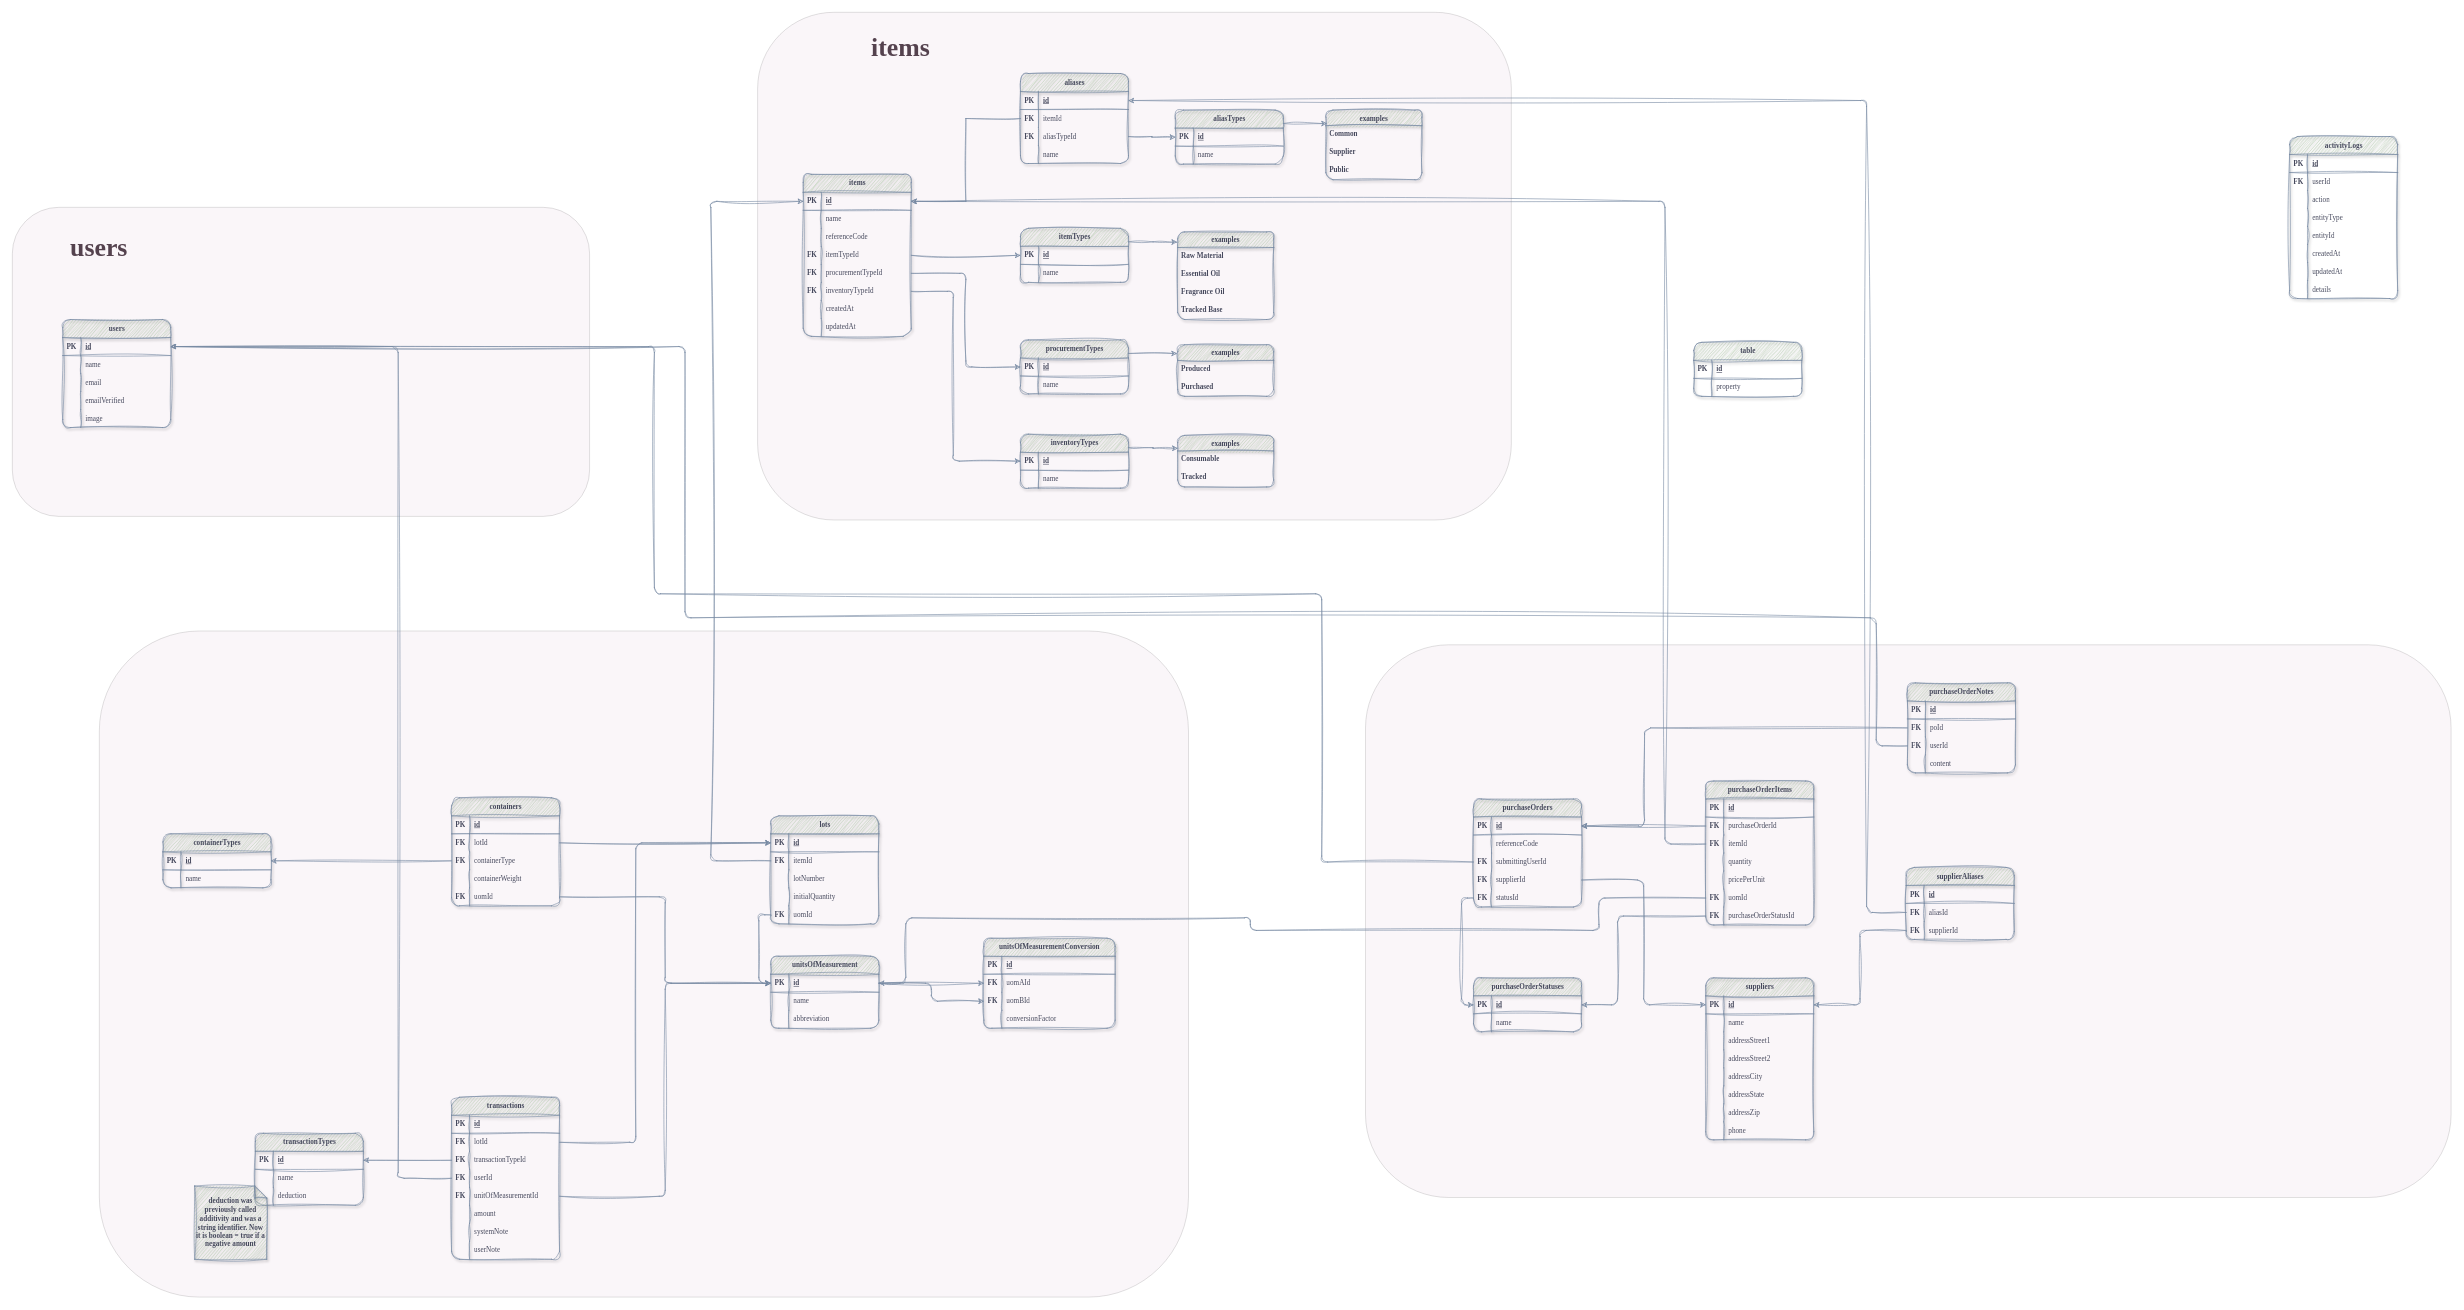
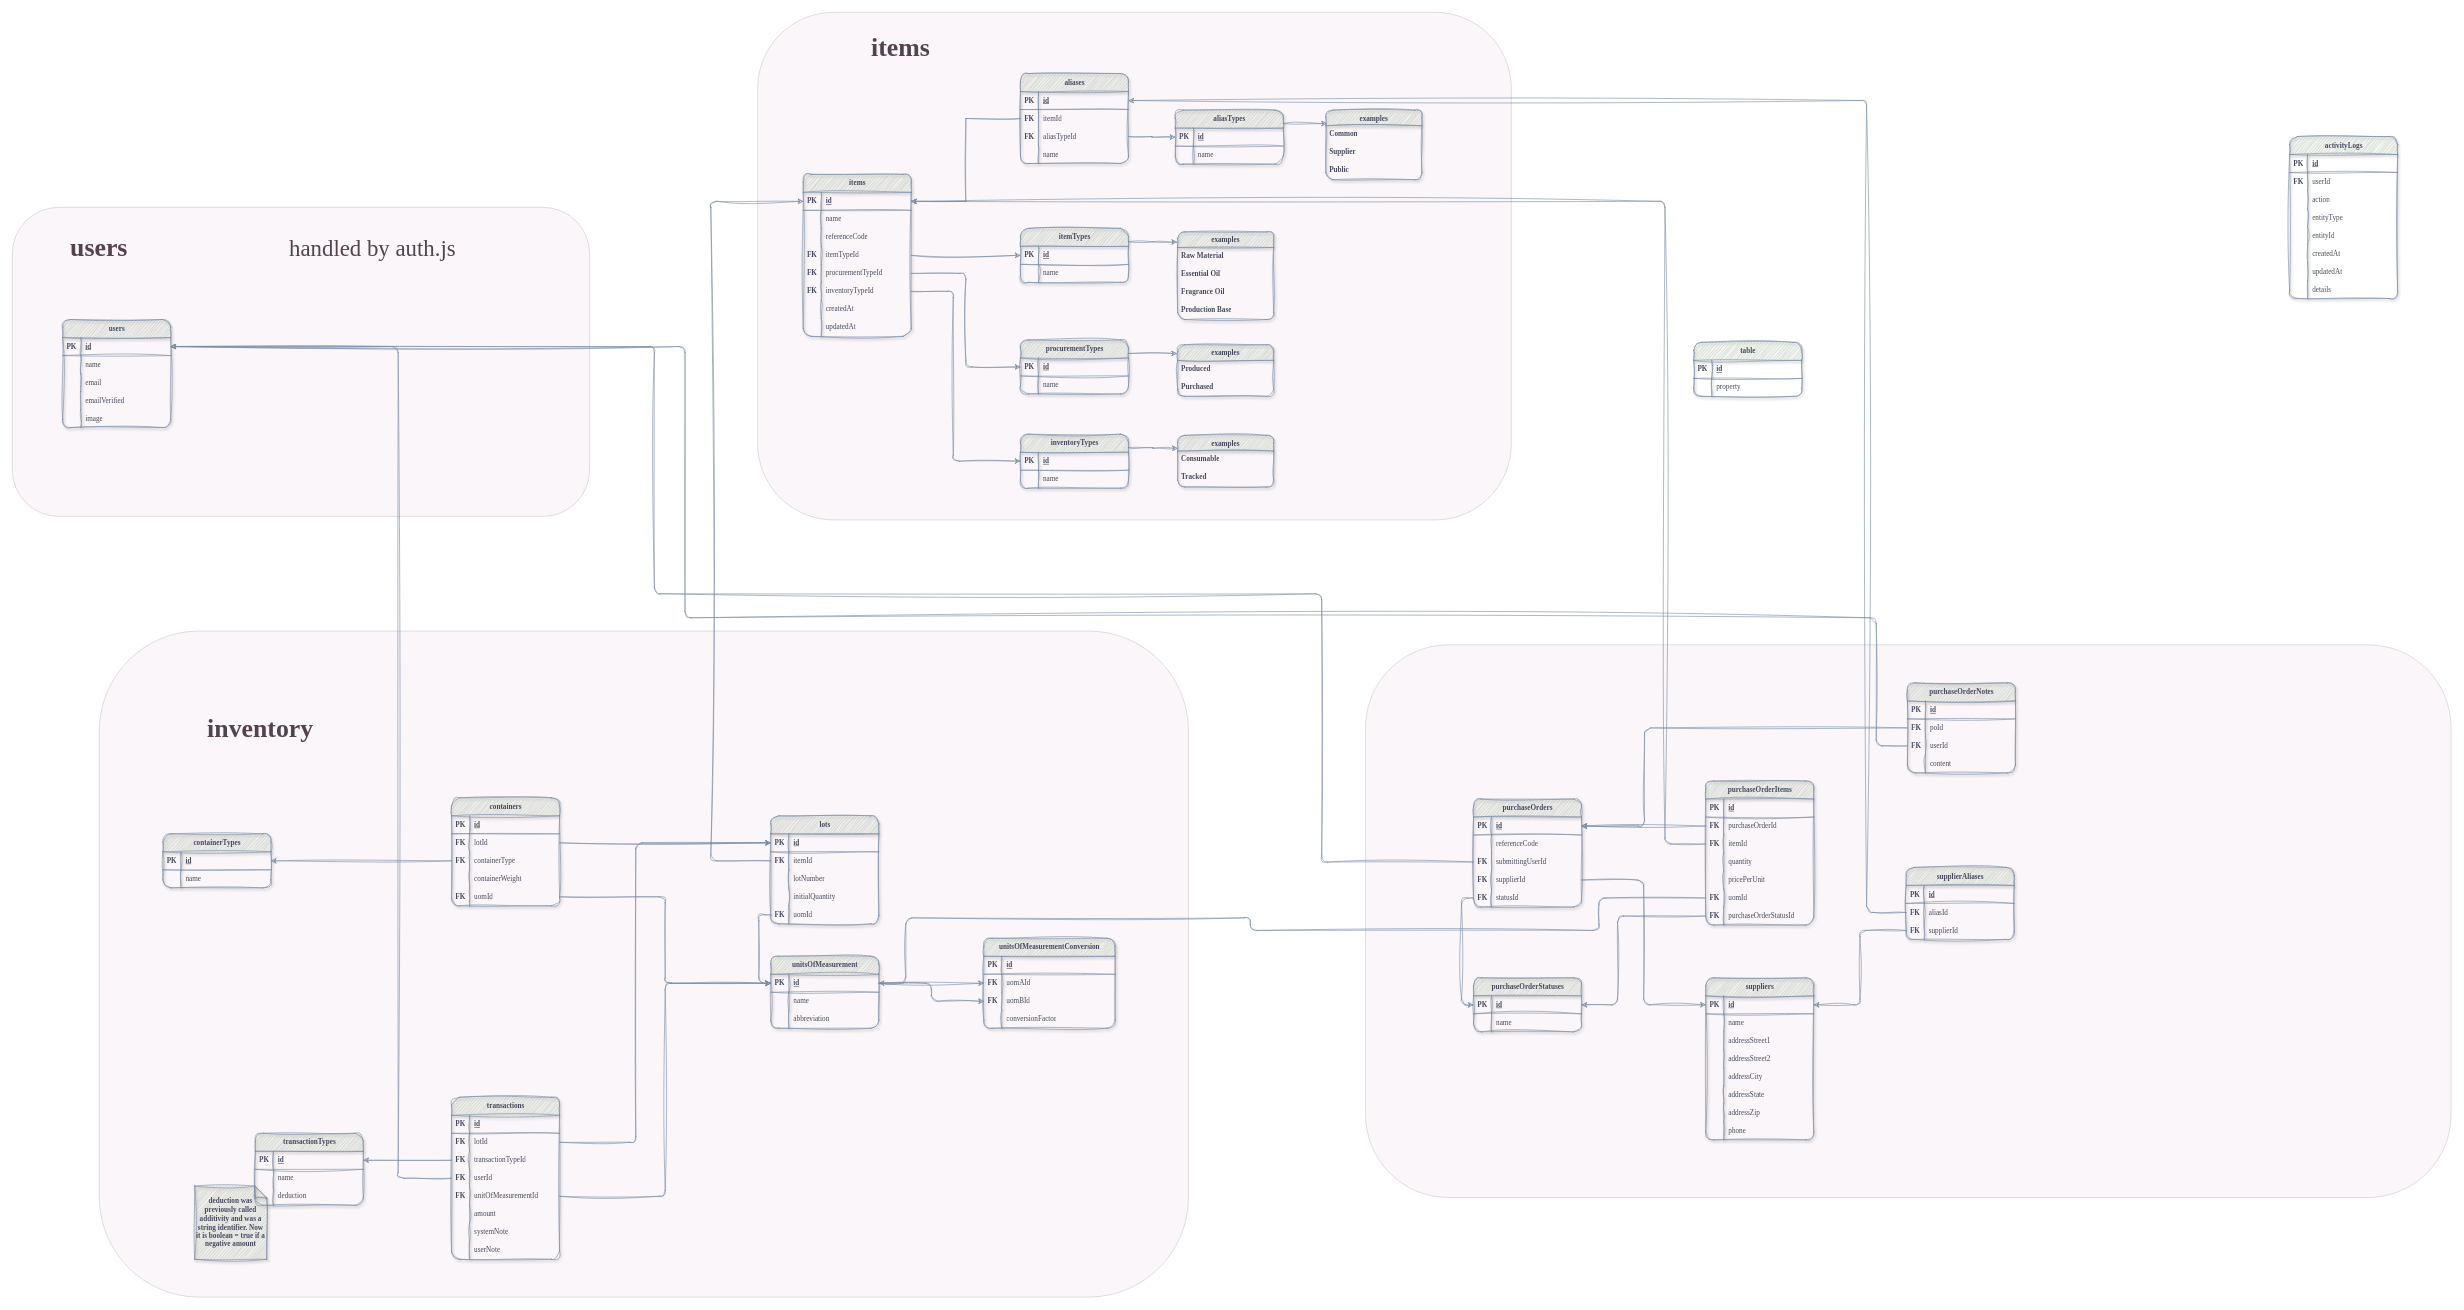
node "handled by auth.js": added
node "Tracked Base": label "Tracked Base" -> "Production Base"
node "inventory": added
